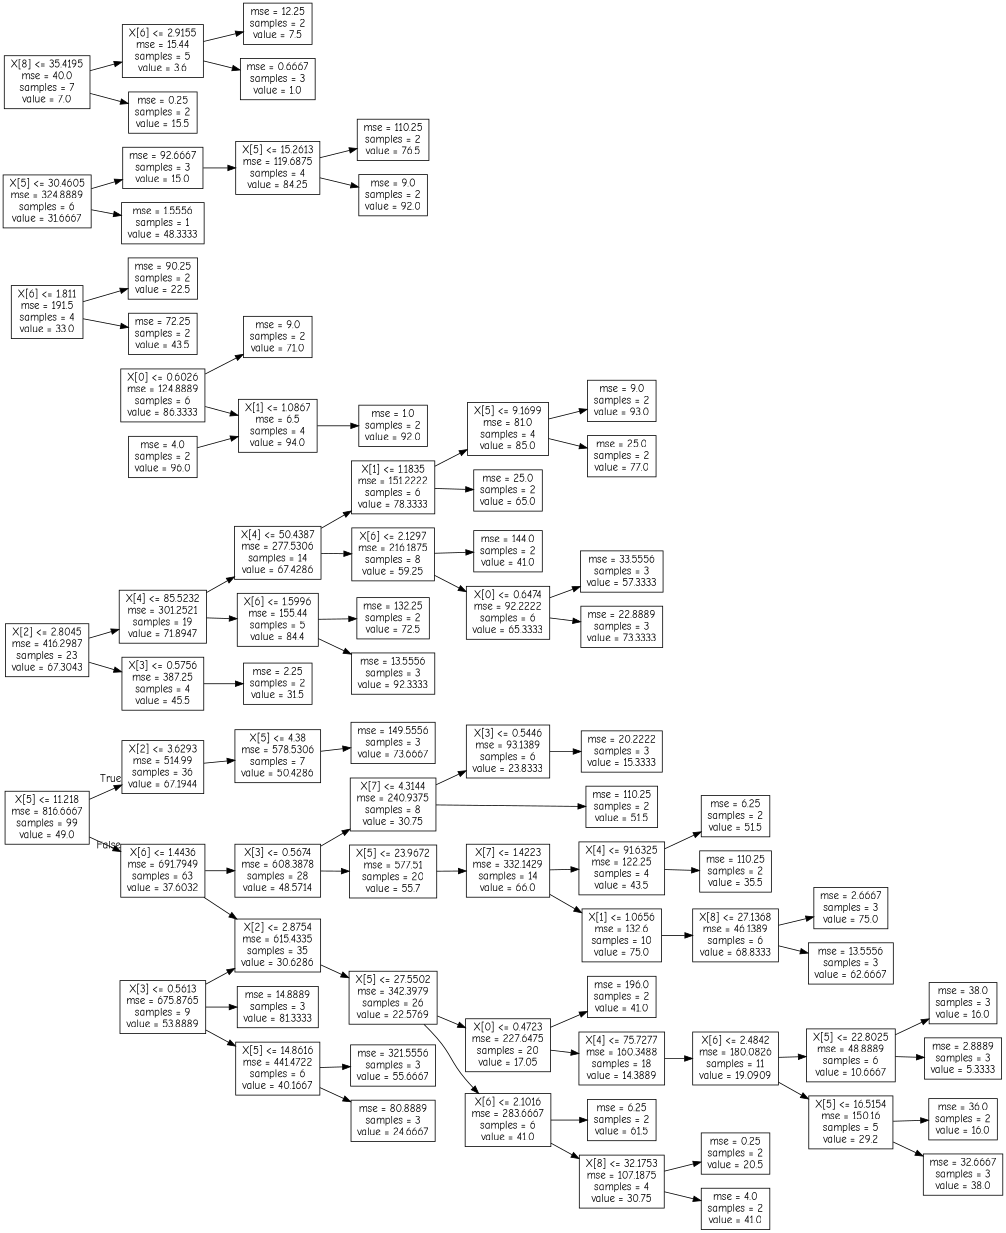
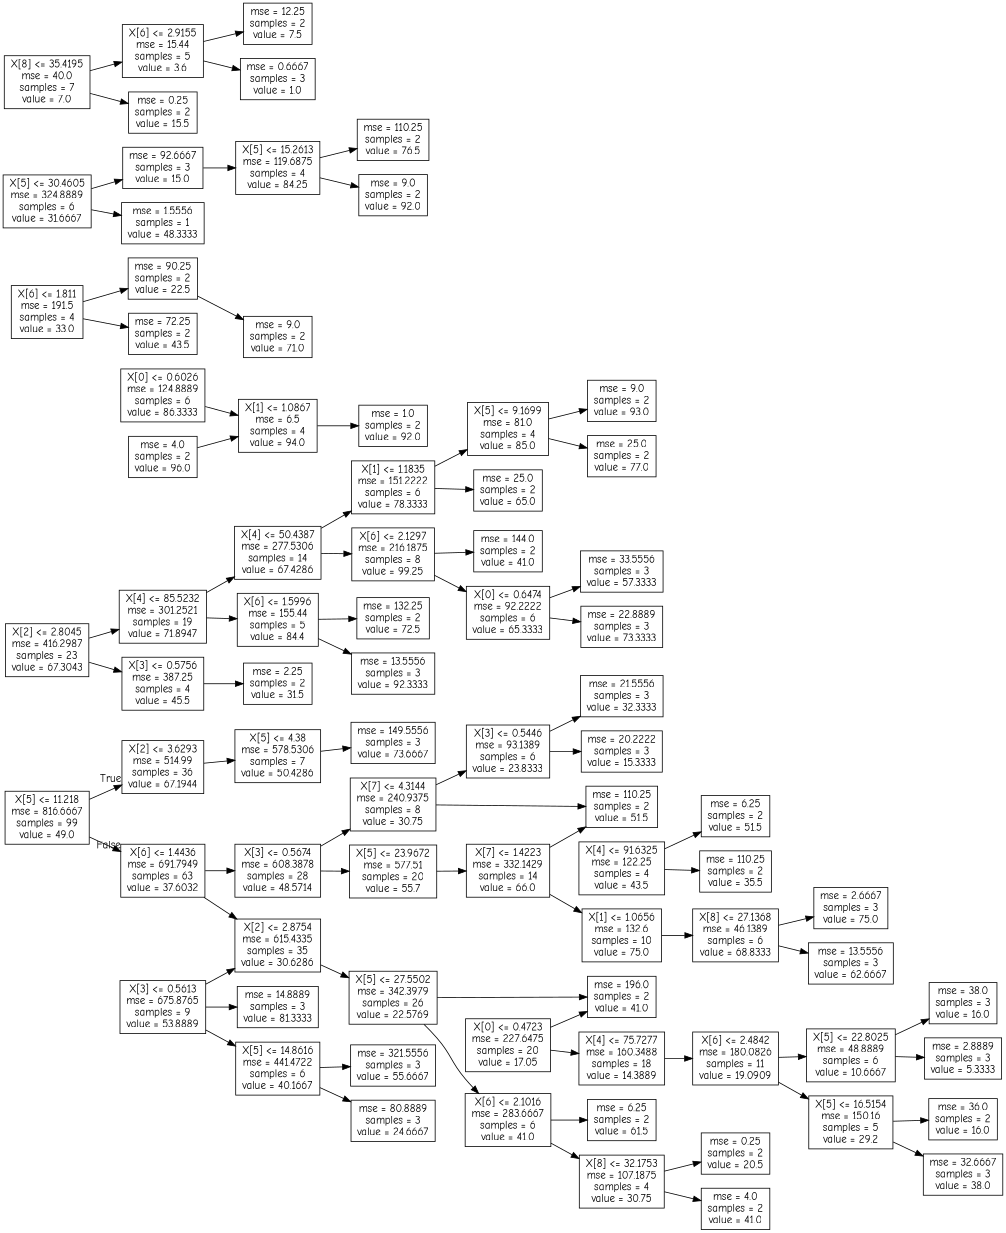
edge "X[0] <= 0.6026 mse = 124.8889 samples = 6 value = 86.3333" -> "mse = 9.0 samples = 2 value = 71.0": now "mse = 90.25 samples = 2 value = 22.5" -> "mse = 9.0 samples = 2 value = 71.0"
node "X[6] <= 2.1297 mse = 216.1875 samples = 8 value = 59.25": label "X[6] <= 2.1297 mse = 216.1875 samples = 8 value = 59.25" -> "X[6] <= 2.1297 mse = 216.1875 samples = 8 value = 99.25"
node "mse = 21.5556 samples = 3 value = 32.3333": added
edge "X[7] <= 1.4223 mse = 332.1429 samples = 14 value = 66.0" -> "X[4] <= 91.6325 mse = 122.25 samples = 4 value = 43.5": now "X[7] <= 1.4223 mse = 332.1429 samples = 14 value = 66.0" -> "mse = 110.25 samples = 2 value = 51.5"
edge "X[5] <= 27.5502 mse = 342.3979 samples = 26 value = 22.5769" -> "X[0] <= 0.4723 mse = 227.6475 samples = 20 value = 17.05": now "X[5] <= 27.5502 mse = 342.3979 samples = 26 value = 22.5769" -> "mse = 196.0 samples = 2 value = 41.0"
